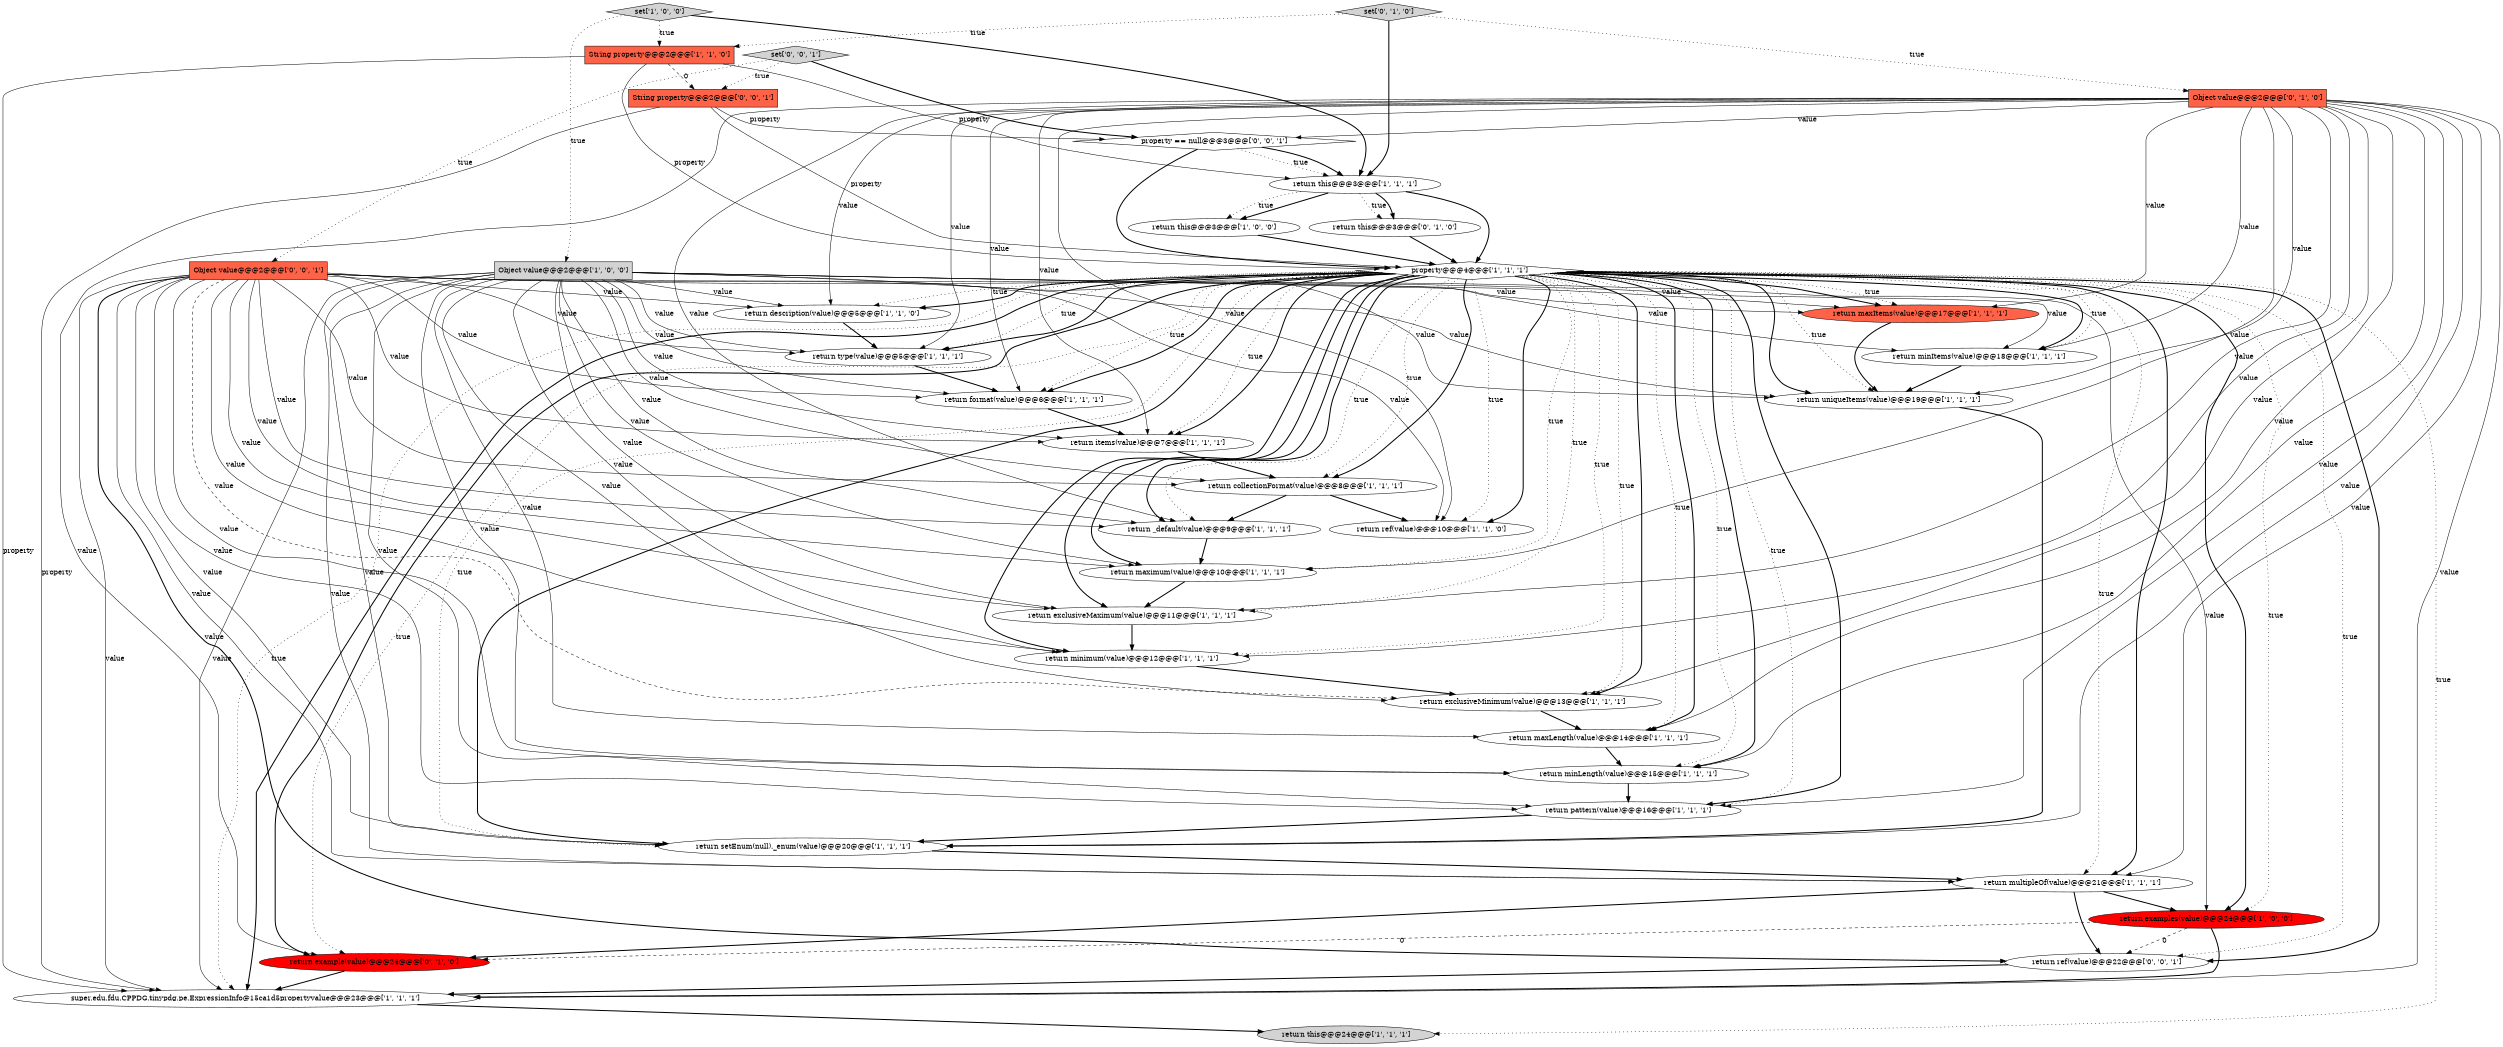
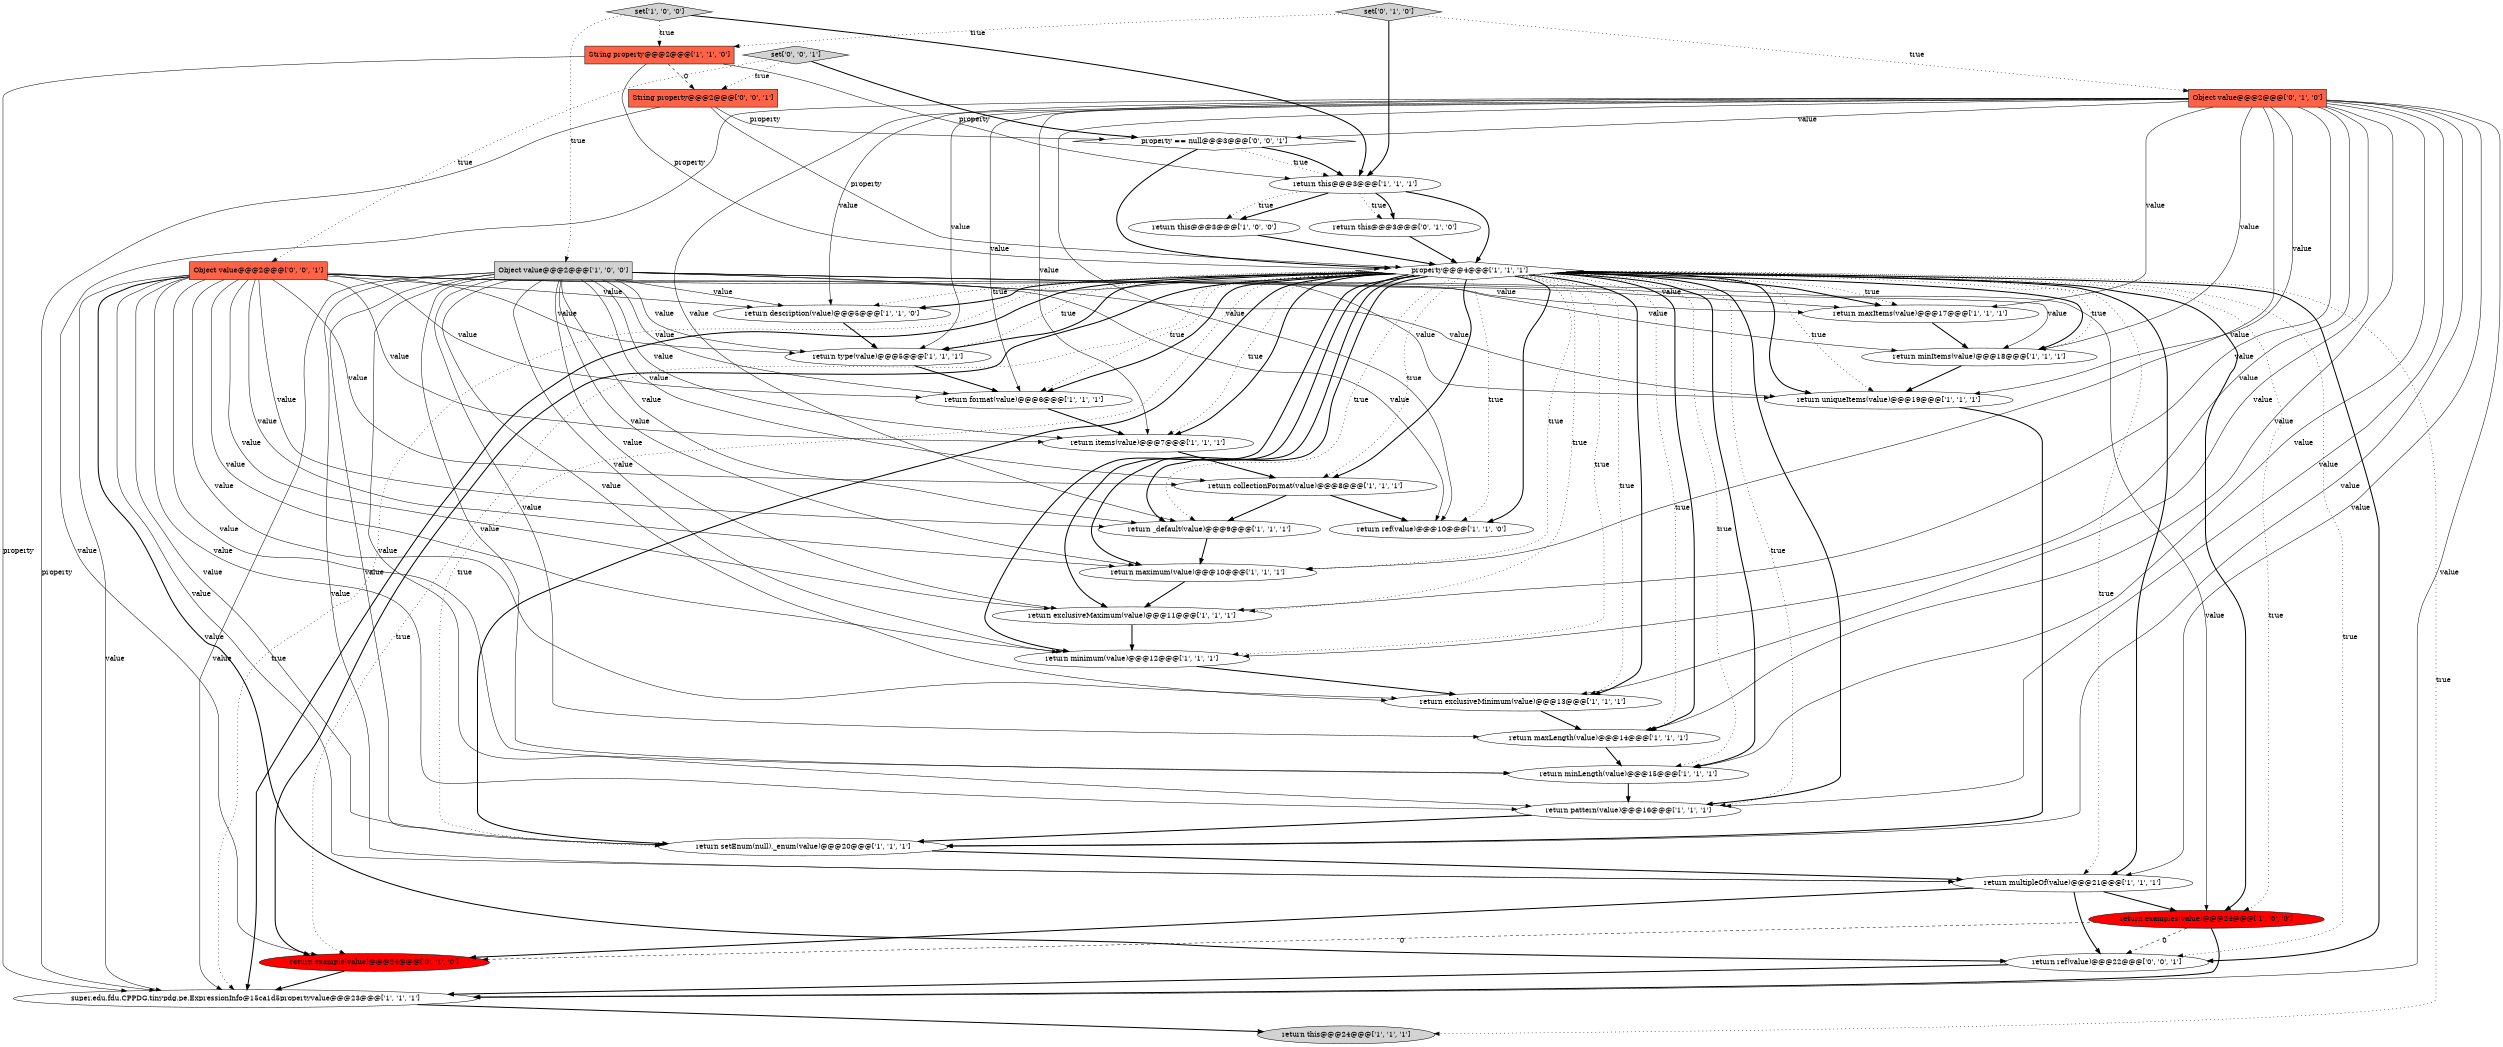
node "return maxItems(value)@@@17@@@['1', '1', '1']": fillcolor tomato -> white
edge "return maxItems(value)@@@17@@@['1', '1', '1']" -> "return uniqueItems(value)@@@19@@@['1', '1', '1']": now "return maxItems(value)@@@17@@@['1', '1', '1']" -> "return minItems(value)@@@18@@@['1', '1', '1']"
edge "Object value@@@2@@@['0', '0', '1']" -> "return exclusiveMinimum(value)@@@13@@@['1', '1', '1']": style dashed -> solid
